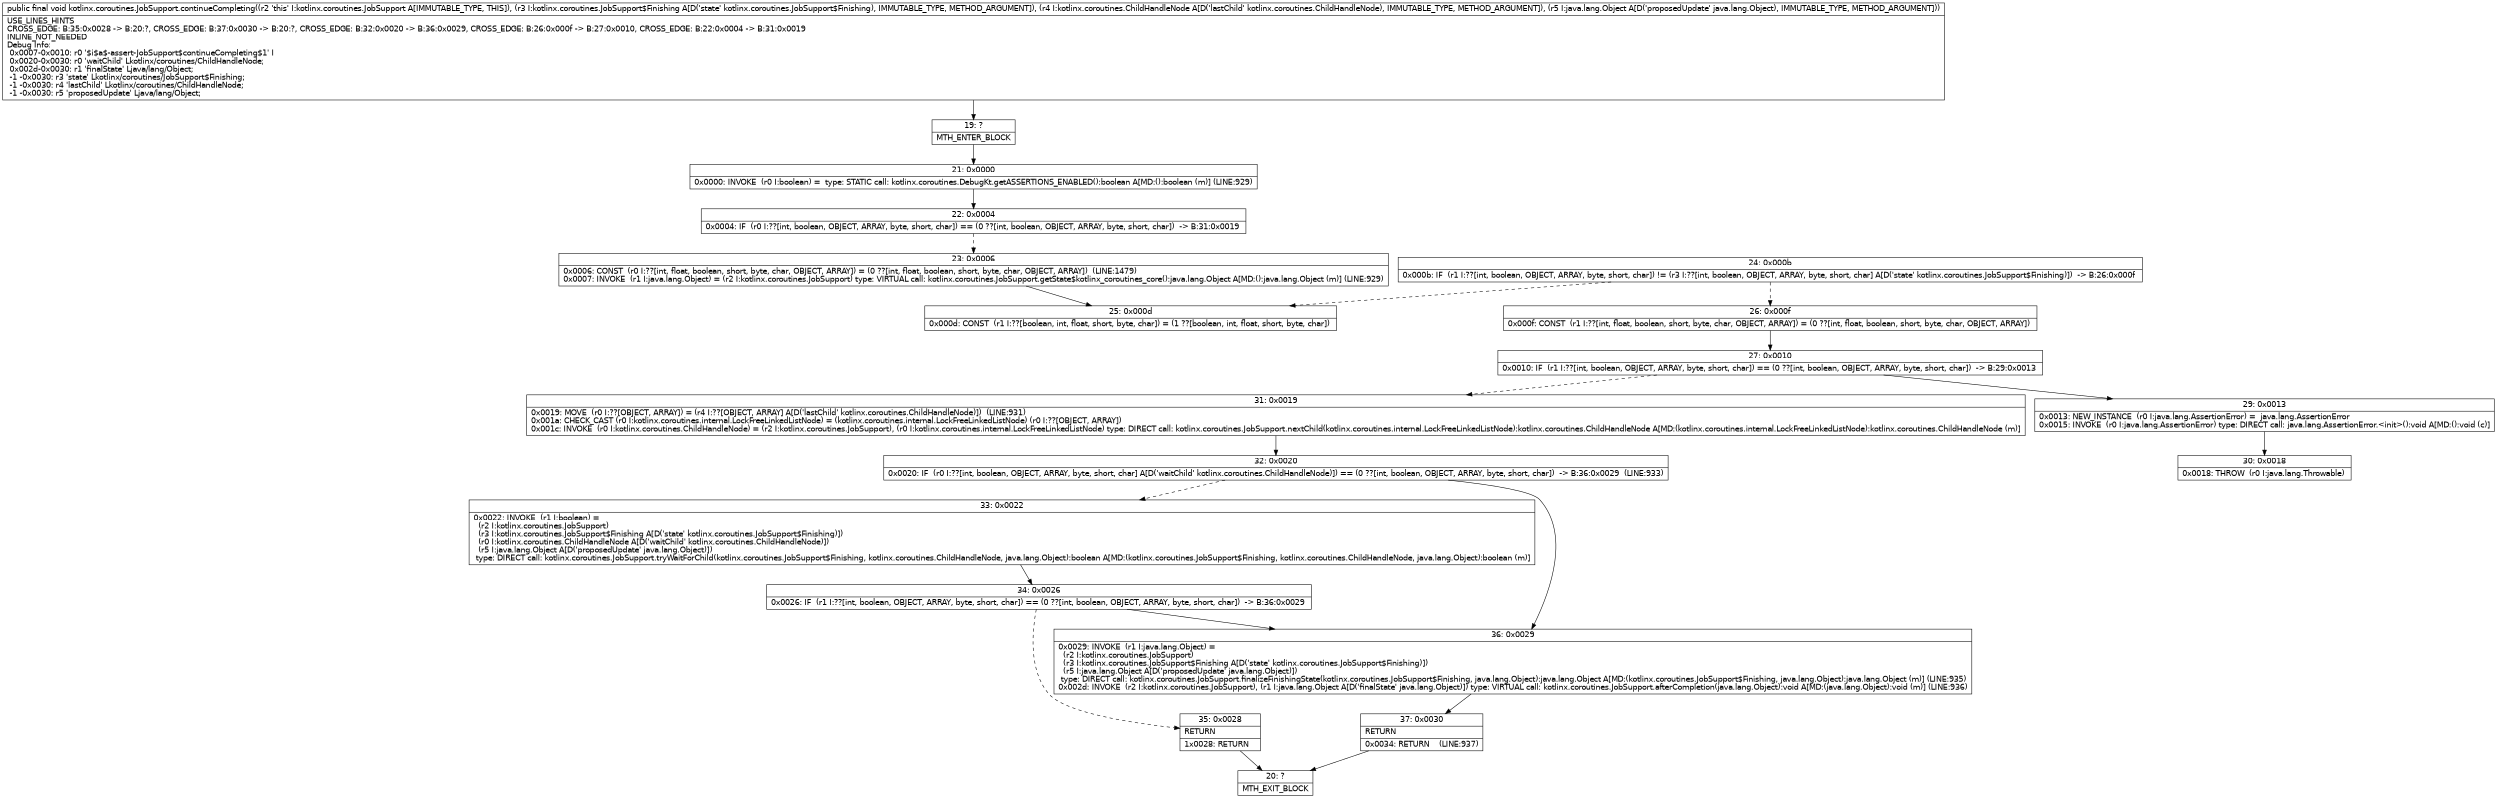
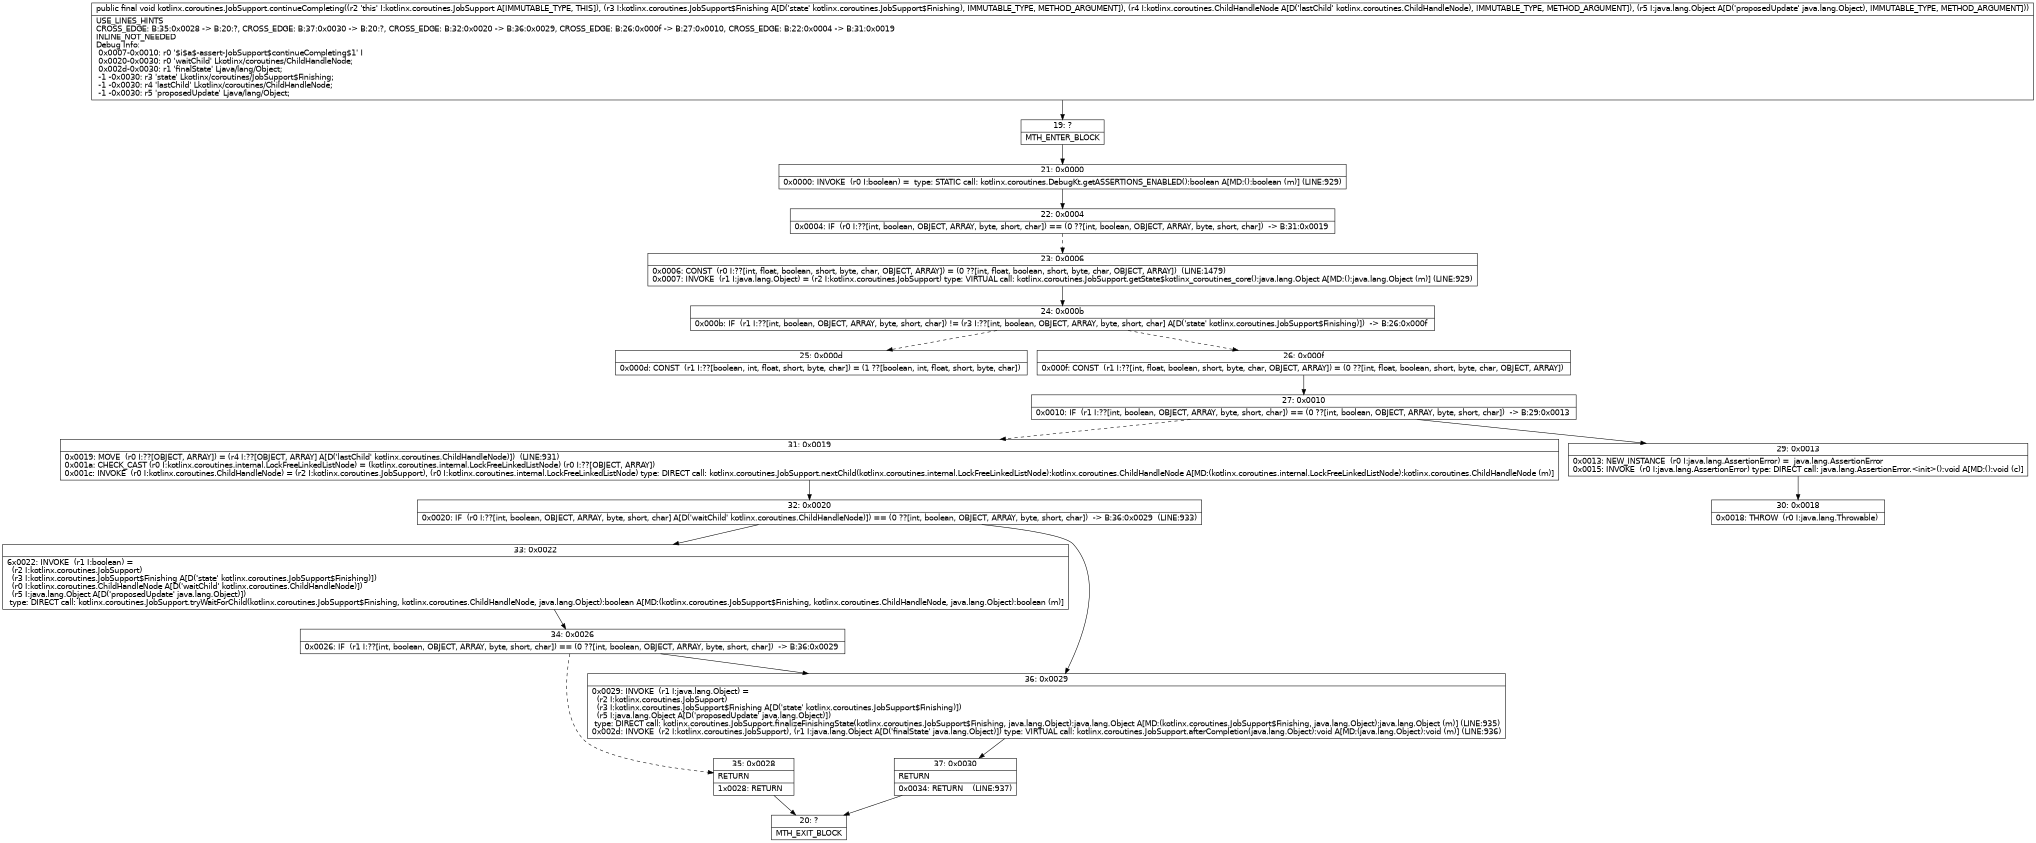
edge "23: 0x0006" -> "25: 0x000d": now "23: 0x0006" -> "24: 0x000b"
edge "32: 0x0020" -> "33: 0x0022": style dashed -> solid
node "33: 0x0022": text "0x0022: INVOKE  (r1 I:boolean) =" -> "6x0022: INVOKE  (r1 I:boolean) ="
